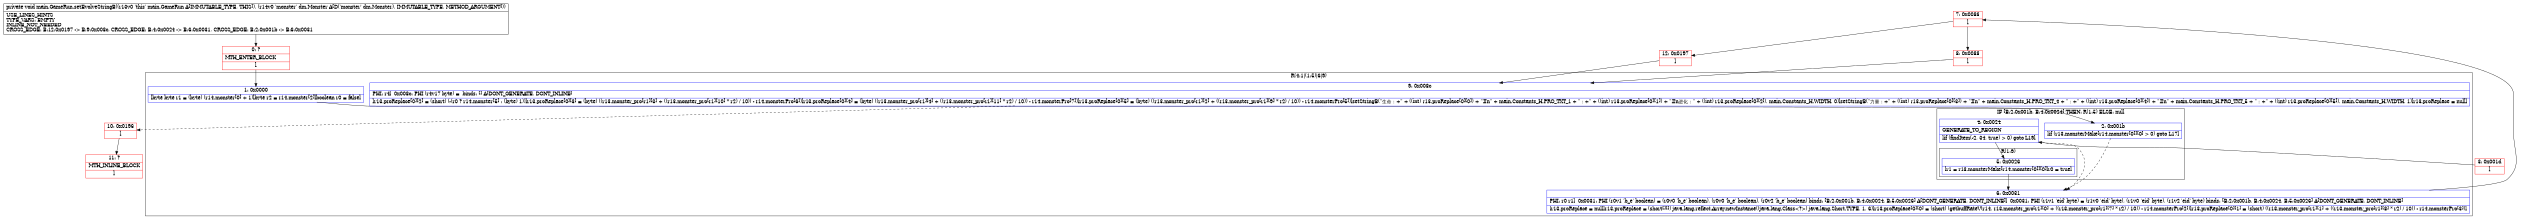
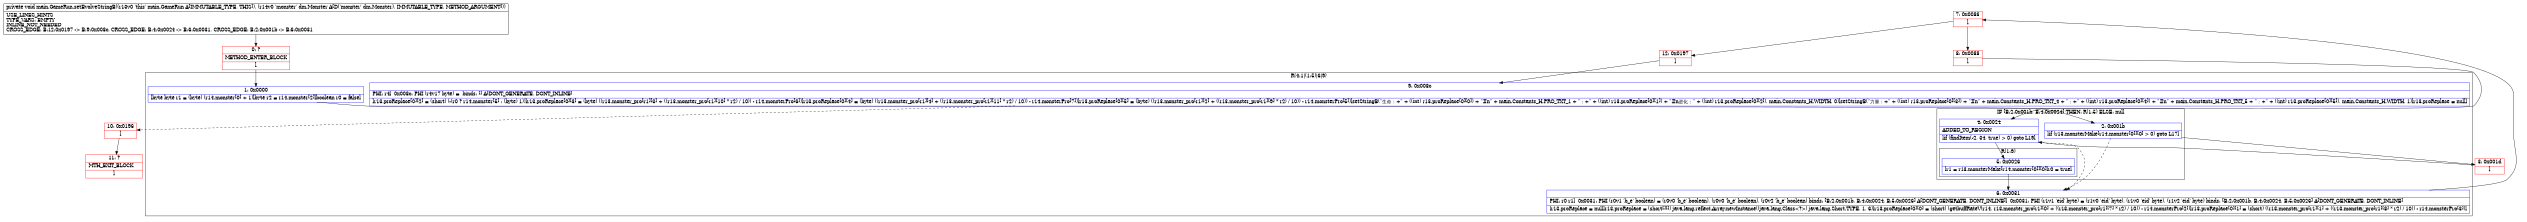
node "0: ?": text "MTH_ENTER_BLOCK" -> "METHOD_ENTER_BLOCK"
edge "8: 0x0088" -> "9: 0x008c": now "8: 0x0088" -> "4: 0x0024"
node "4: 0x0024": text "GENERATE_TO_REGION" -> "ADDED_TO_REGION"
edge "2: 0x001b" -> "3: 0x001d": added
node "11: ?": text "MTH_INLINE_BLOCK" -> "MTH_EXIT_BLOCK"
